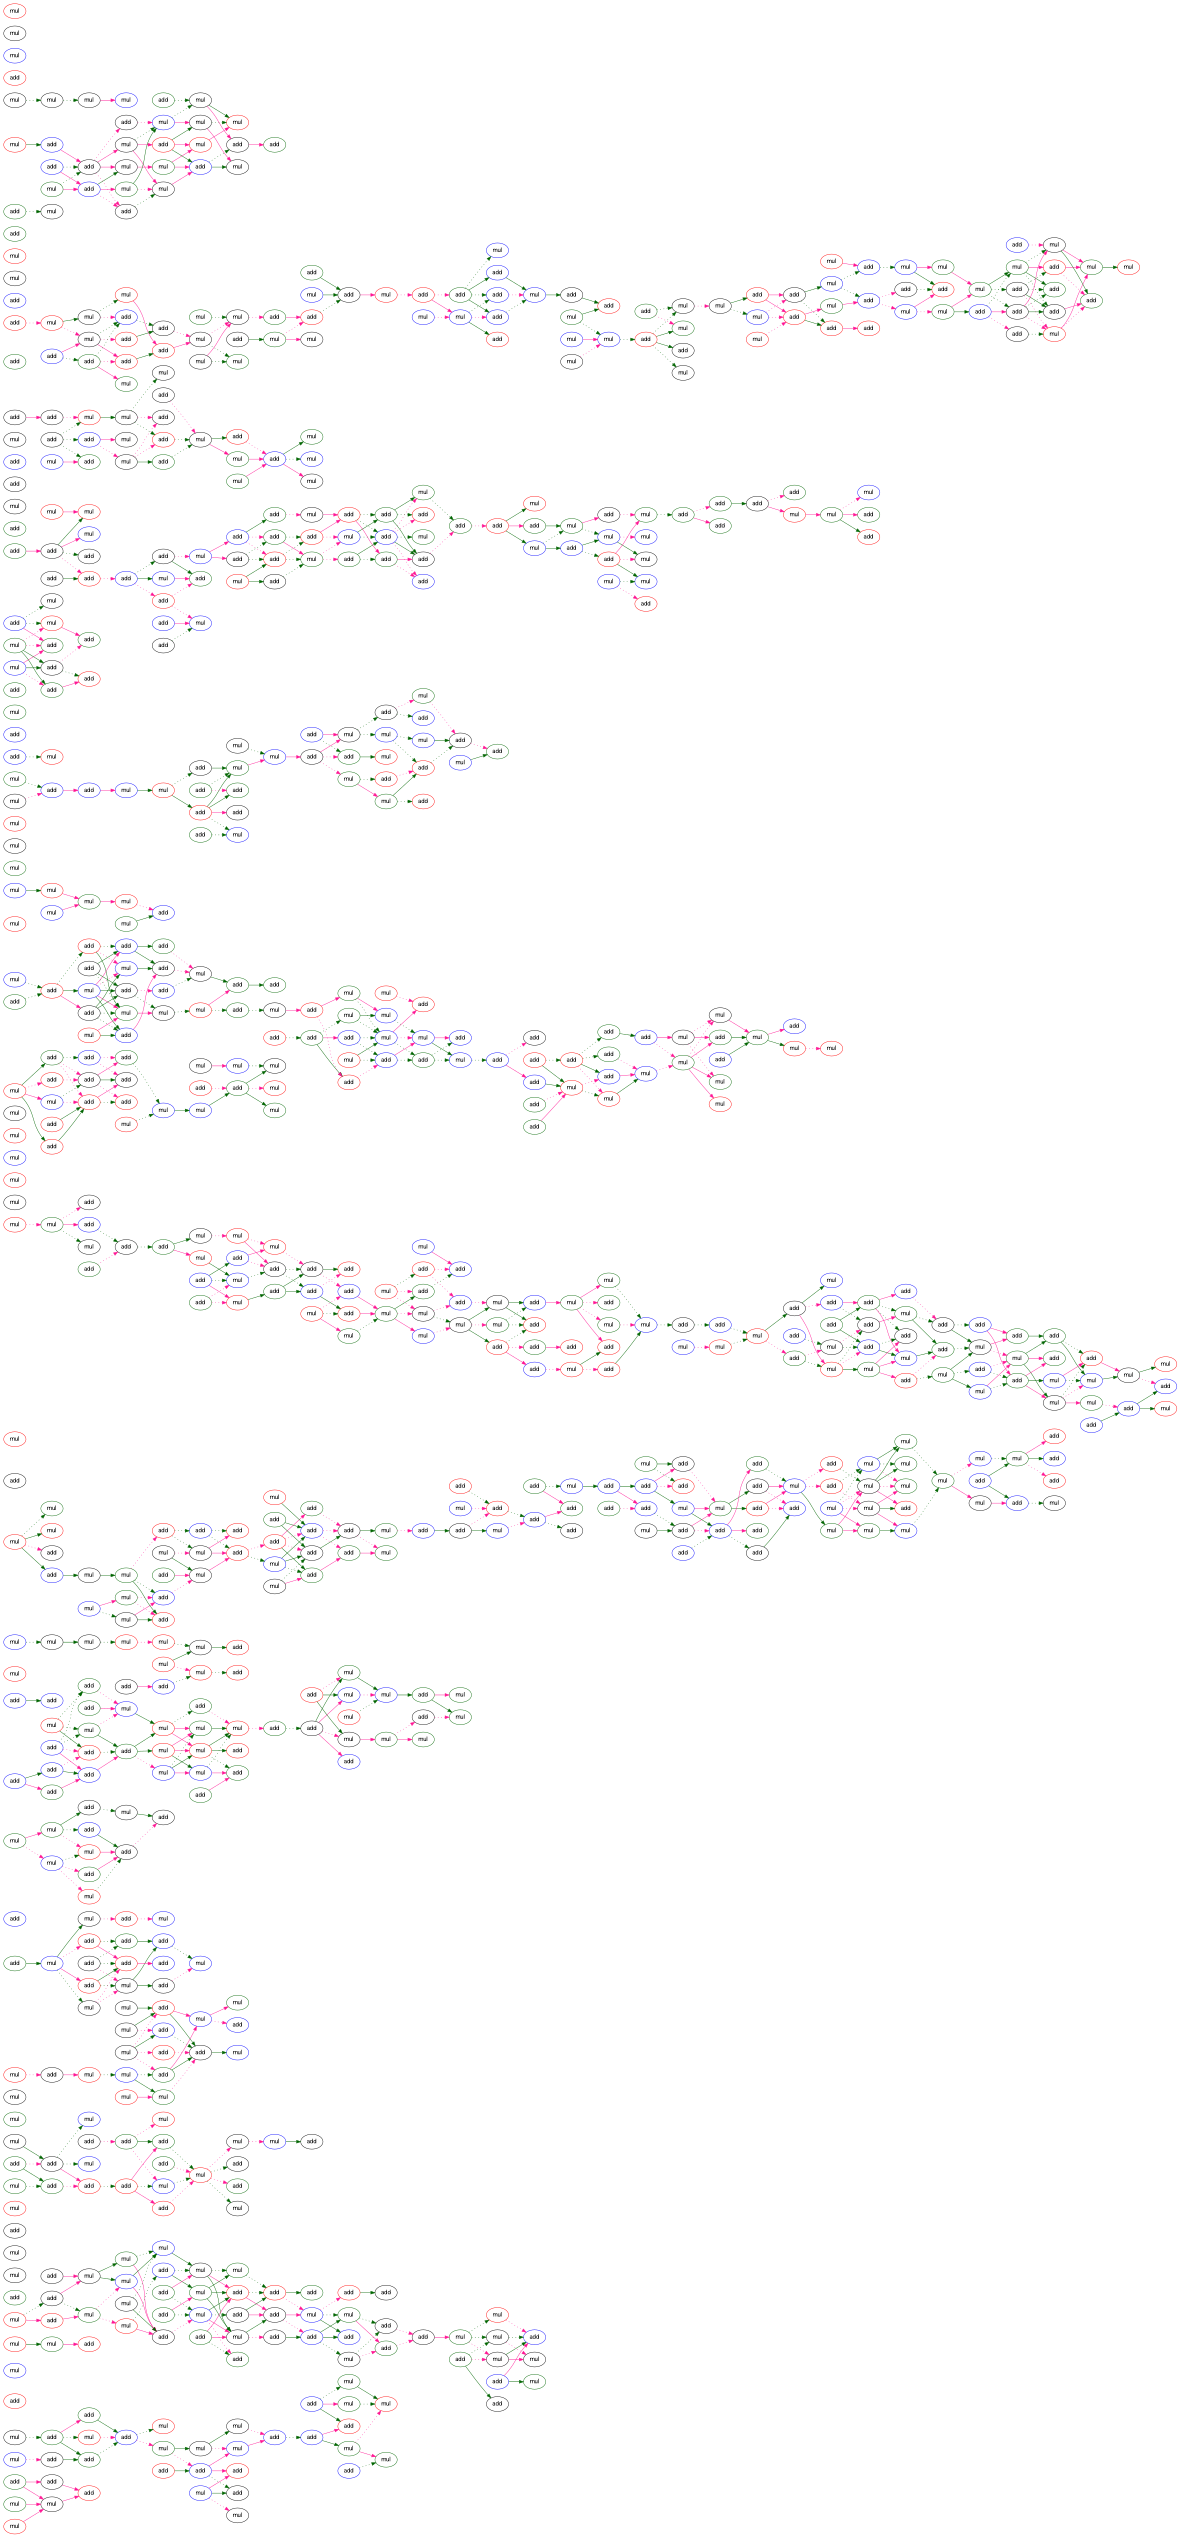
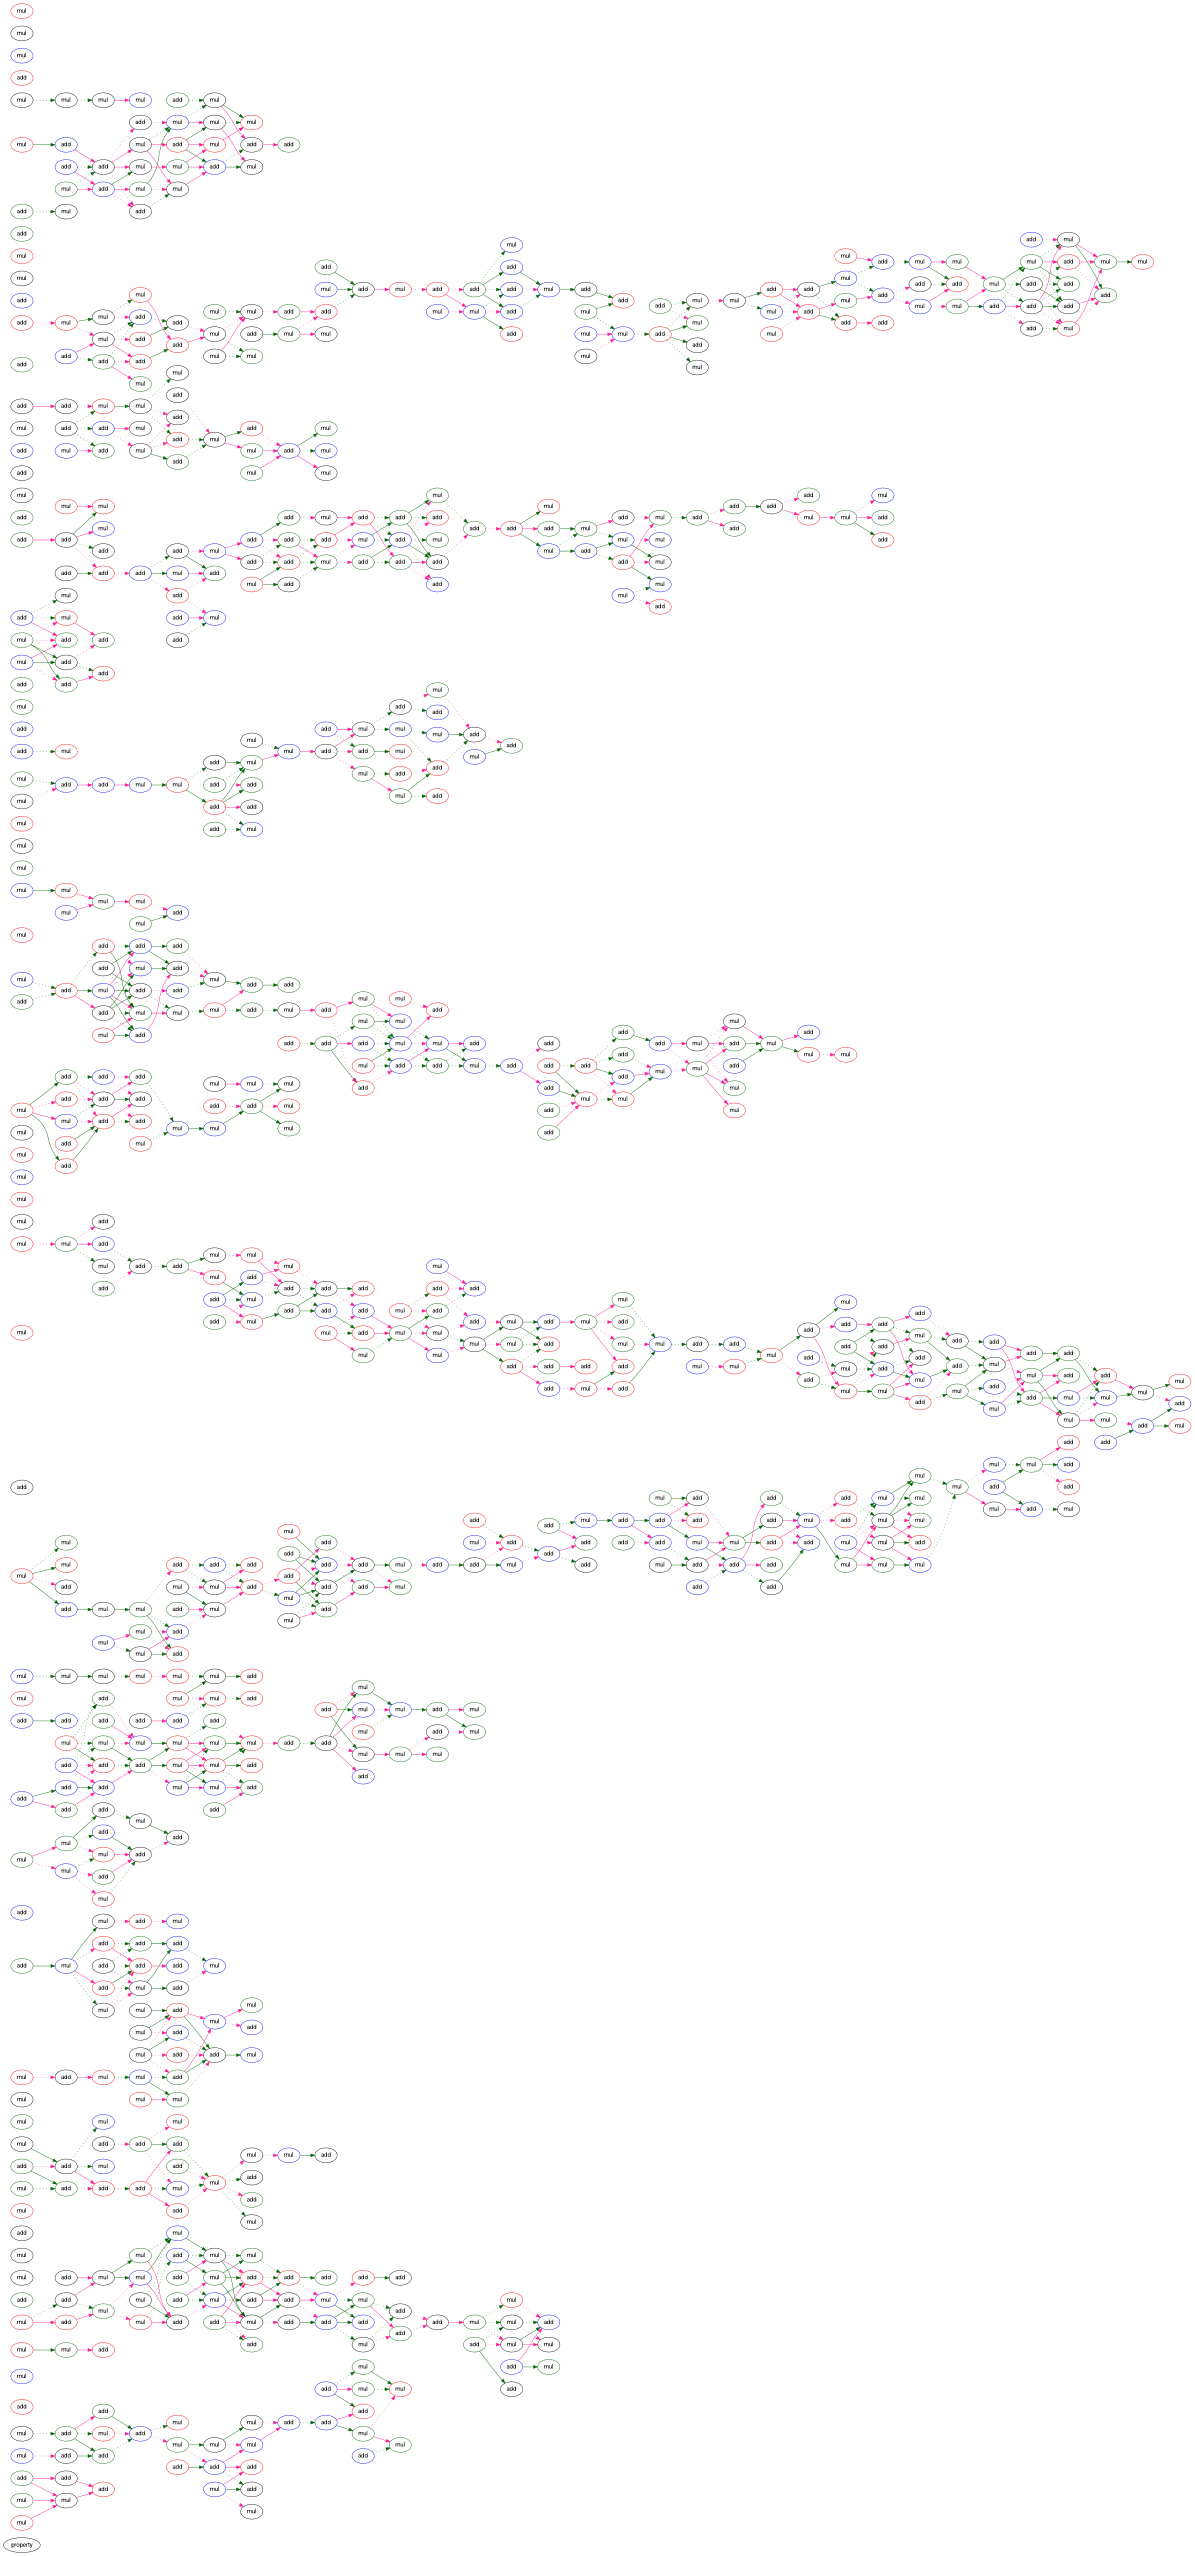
node "property": added
